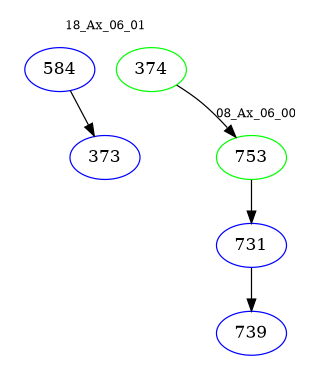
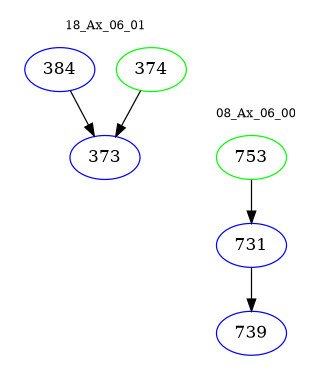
node "584": label "584" -> "384"
edge "374" -> "753": now "374" -> "373"
